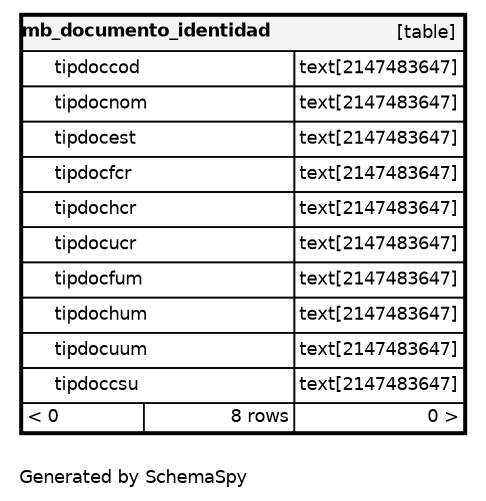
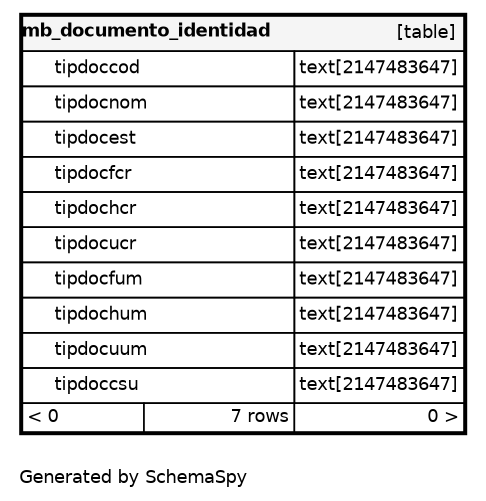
node "mb_documento_identidad": text "8 rows" -> "7 rows"
